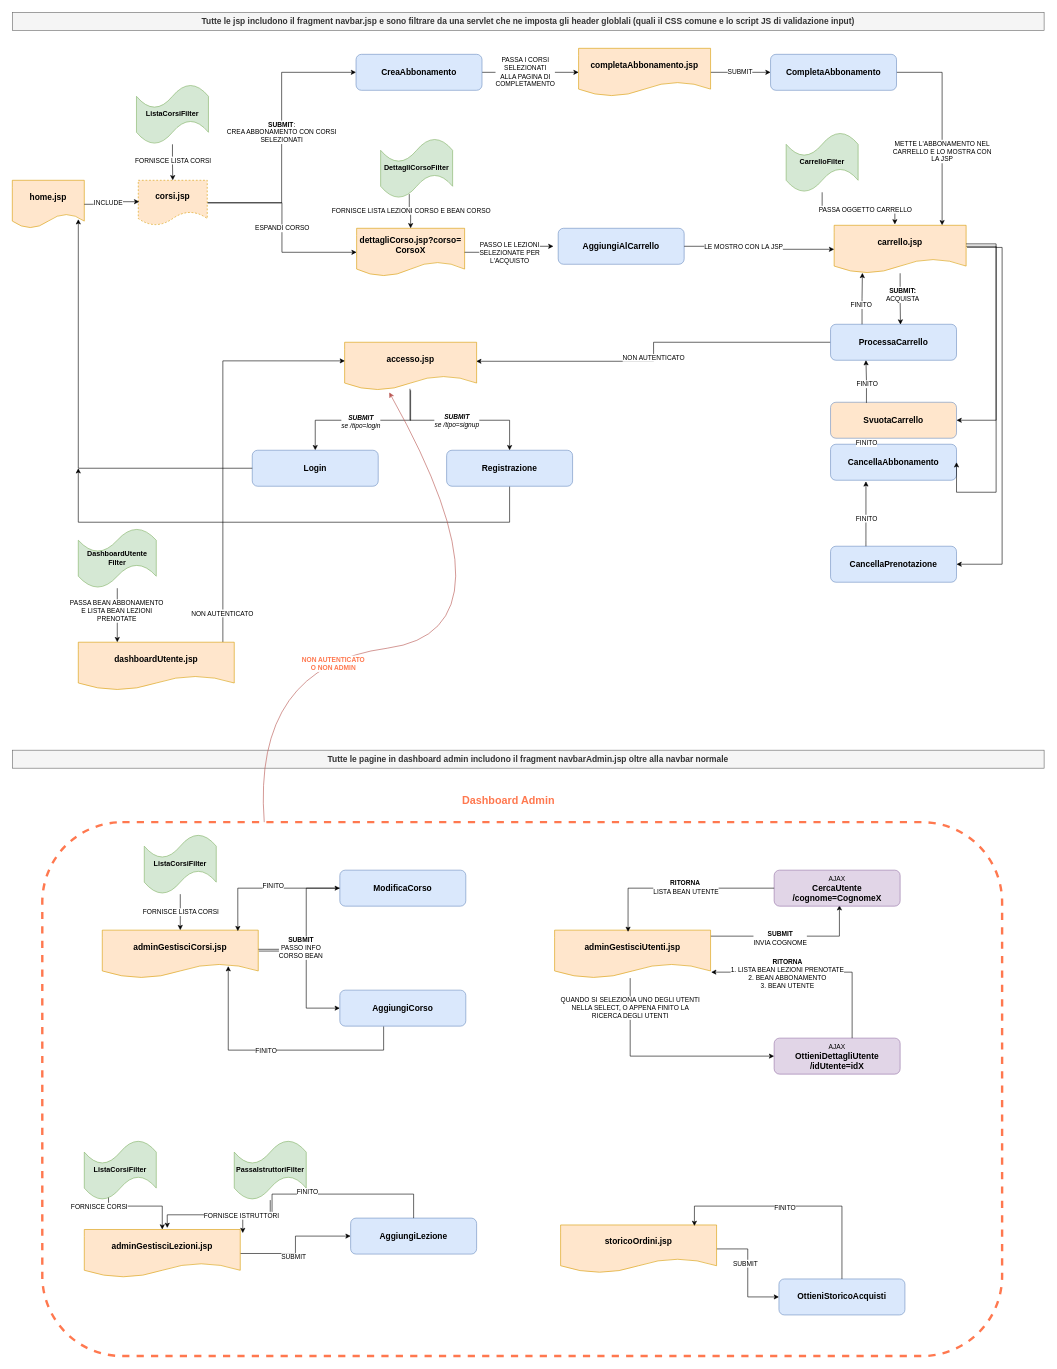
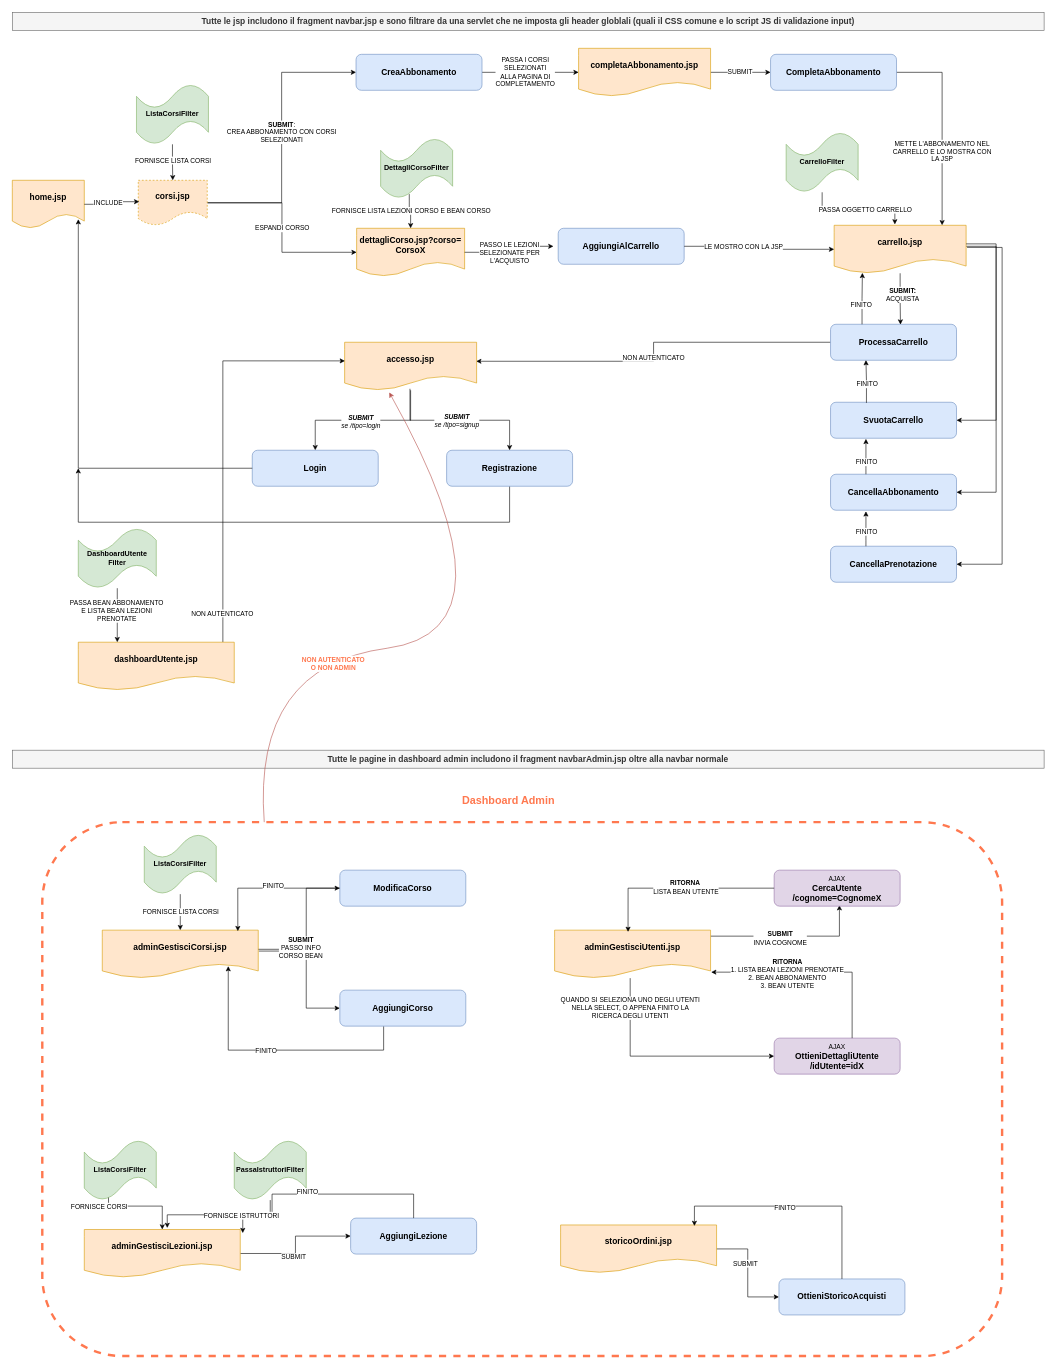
node "SvuotaCarrello": fillcolor #ffe6cc -> #dae8fc
node "CancellaAbbonamento": moved (894, 462) -> (894, 492)
